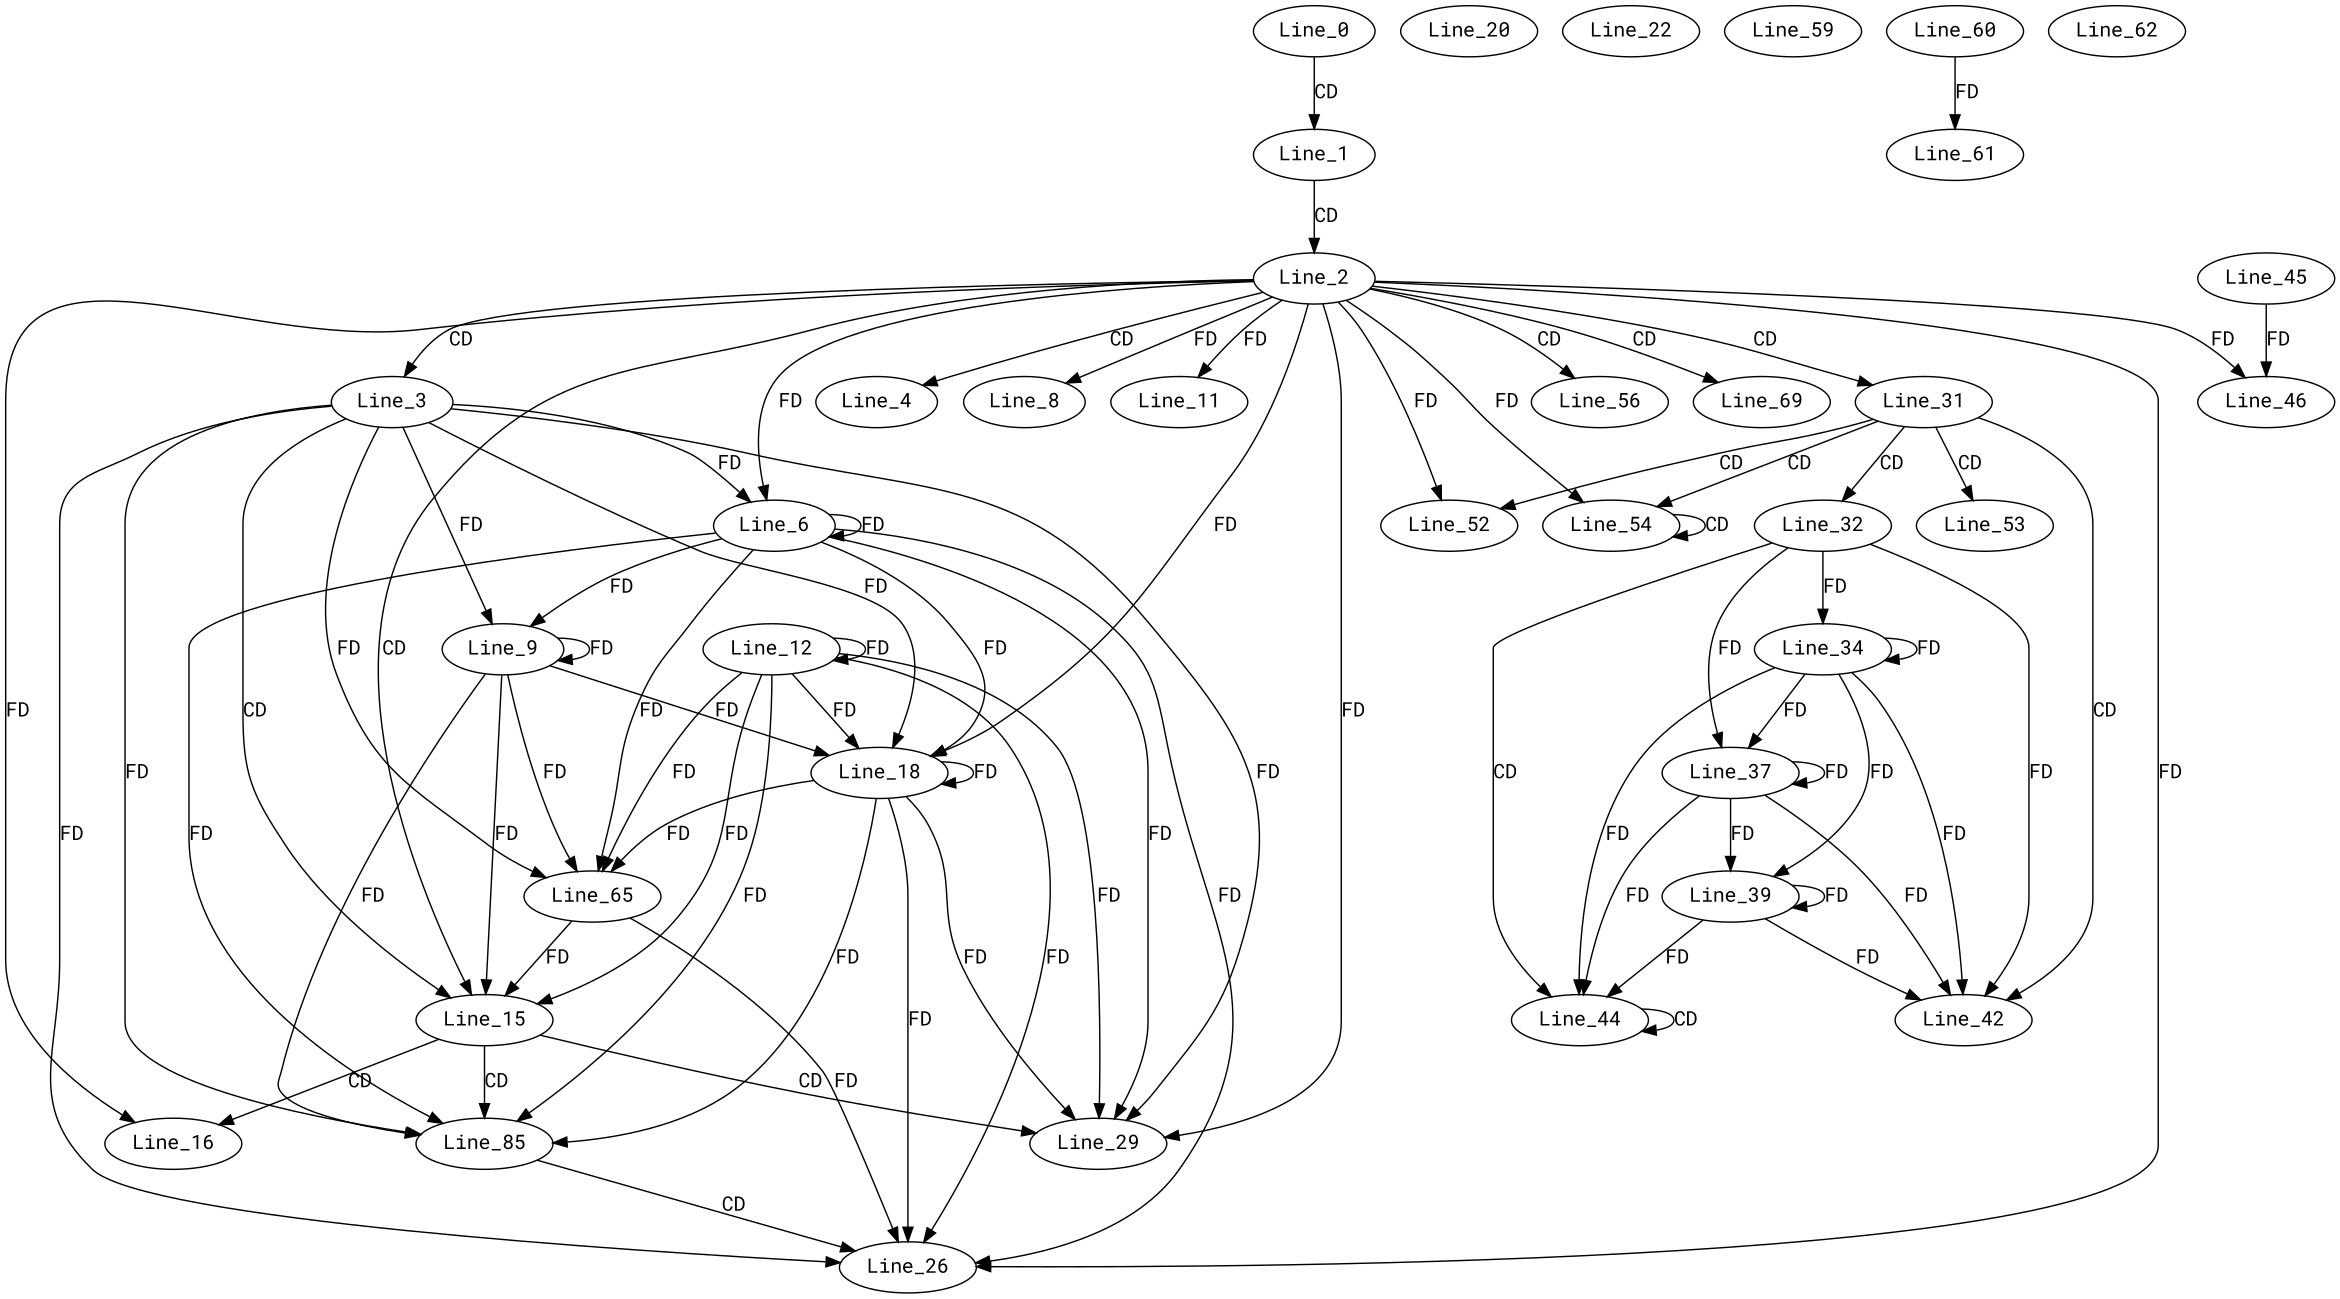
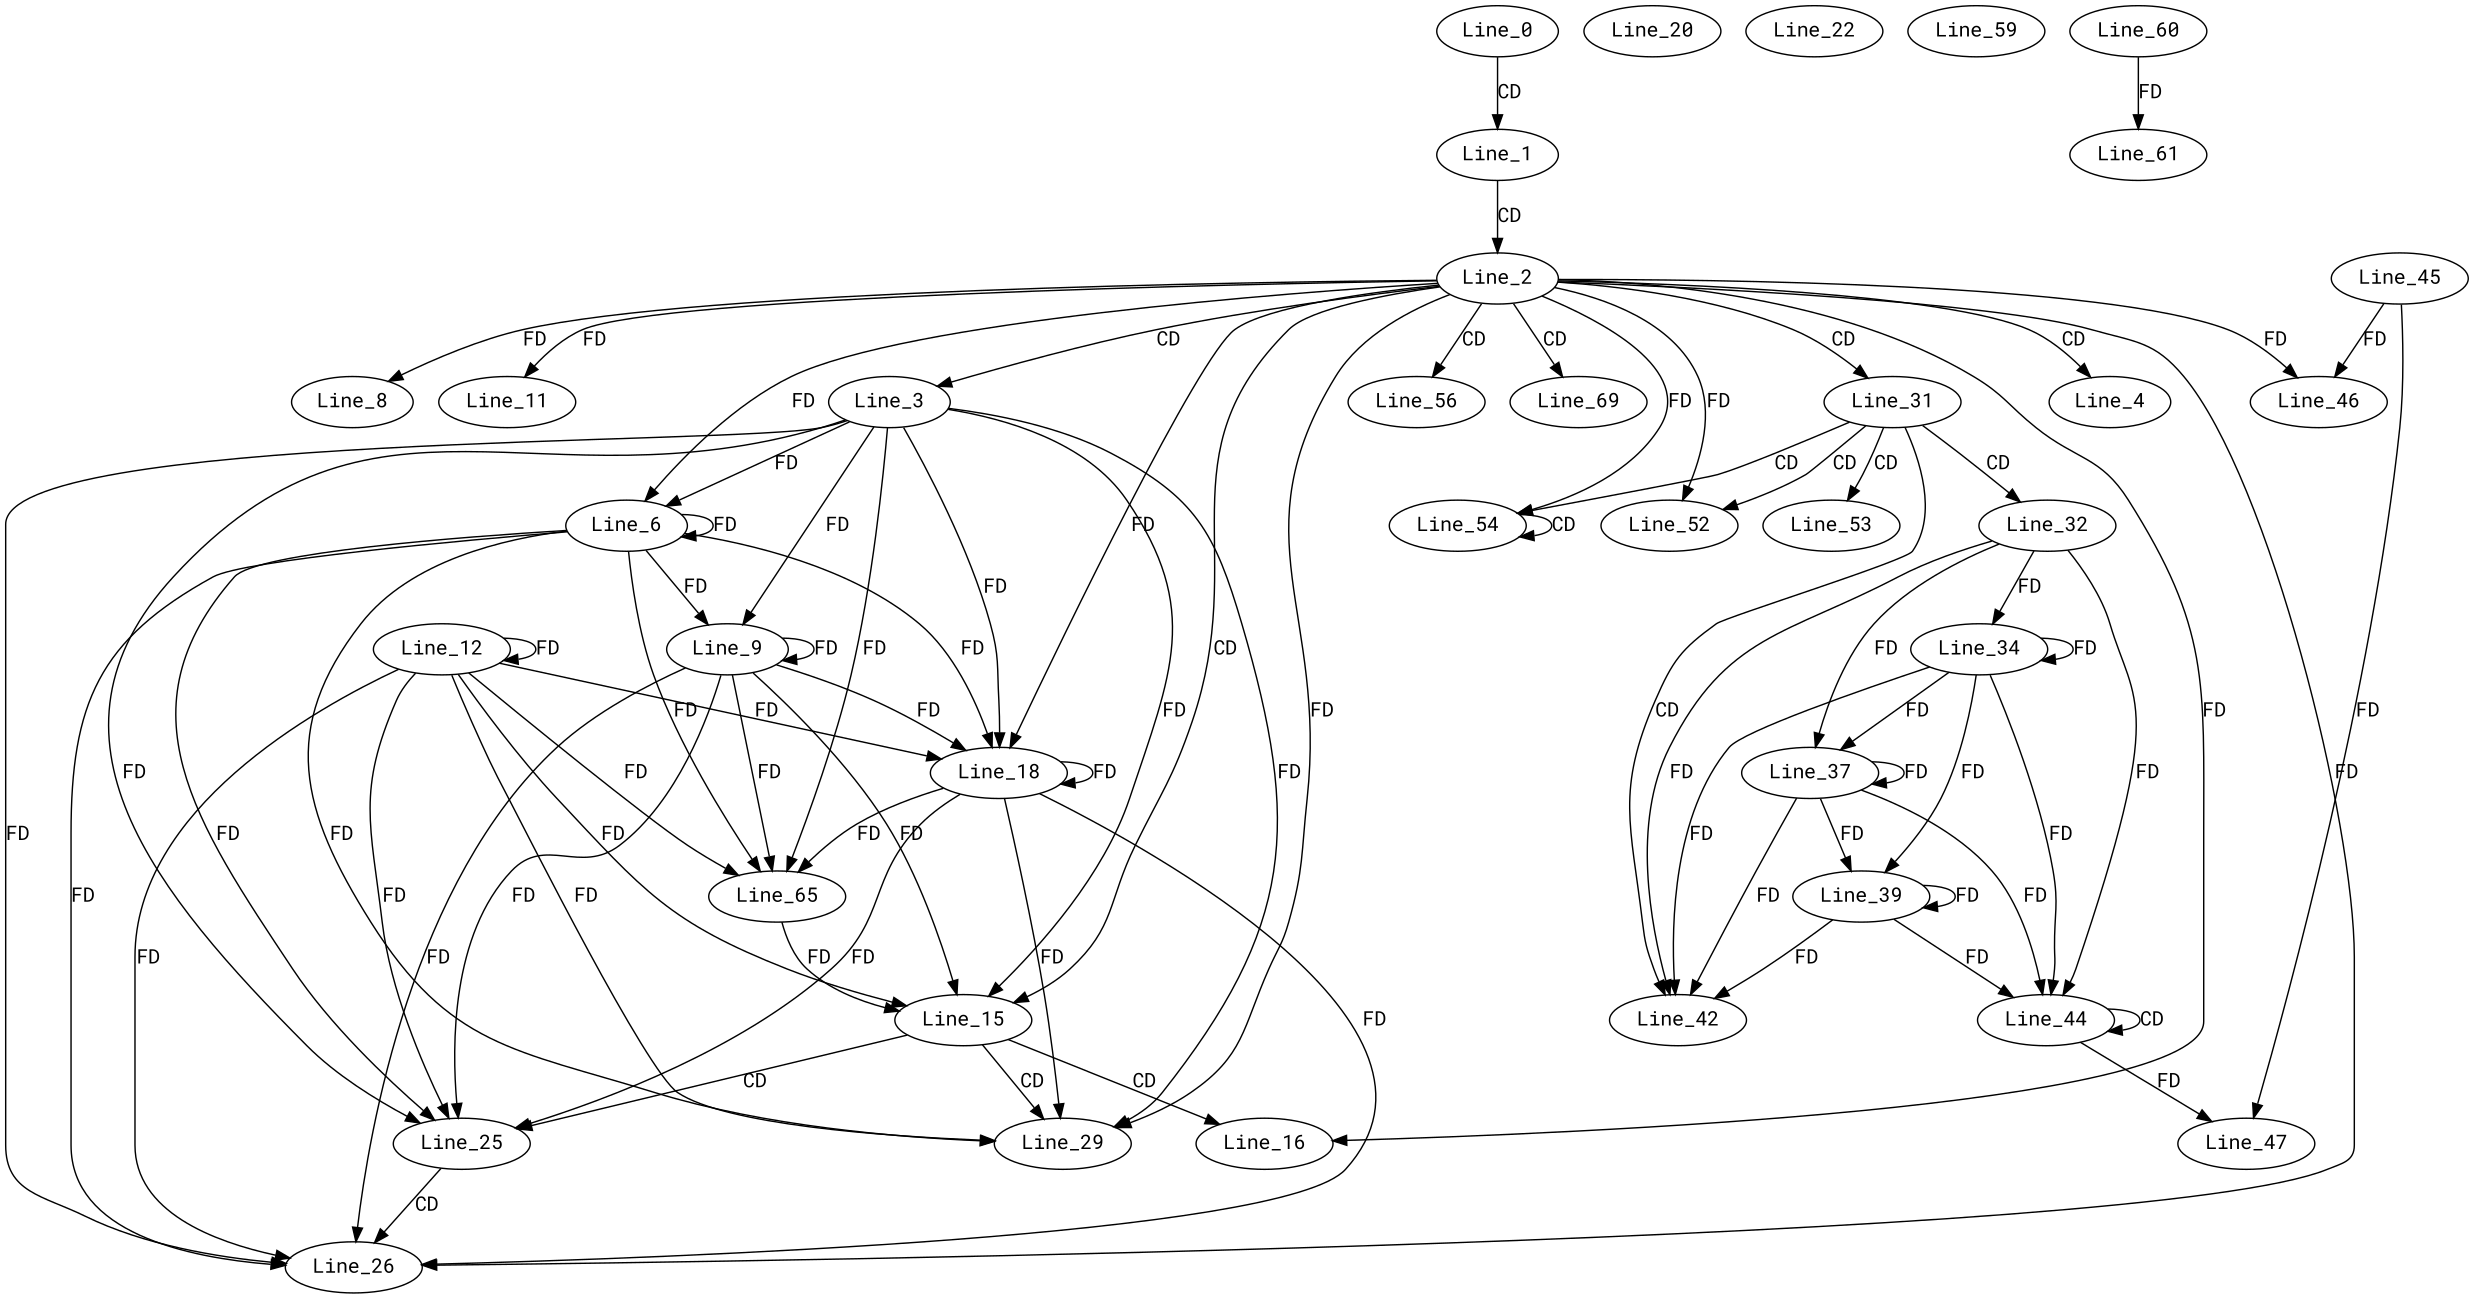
node "Line_62": removed
edge "Line_3" -> "Line_15": label "CD" -> "FD"
edge "Line_32" -> "Line_44": label "CD" -> "FD"
edge "Line_65" -> "Line_26": now "Line_9" -> "Line_26"
node "Line_85": label "Line_85" -> "Line_25"
node "Line_47": added
